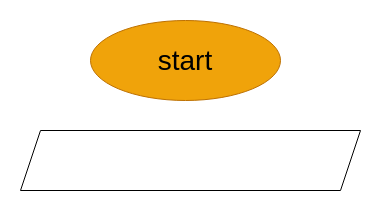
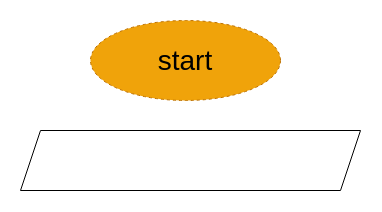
node "start": style solid -> dashed
